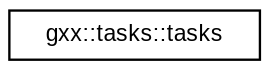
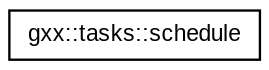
node "gxx::tasks::tasks": label "gxx::tasks::tasks" -> "gxx::tasks::schedule"
